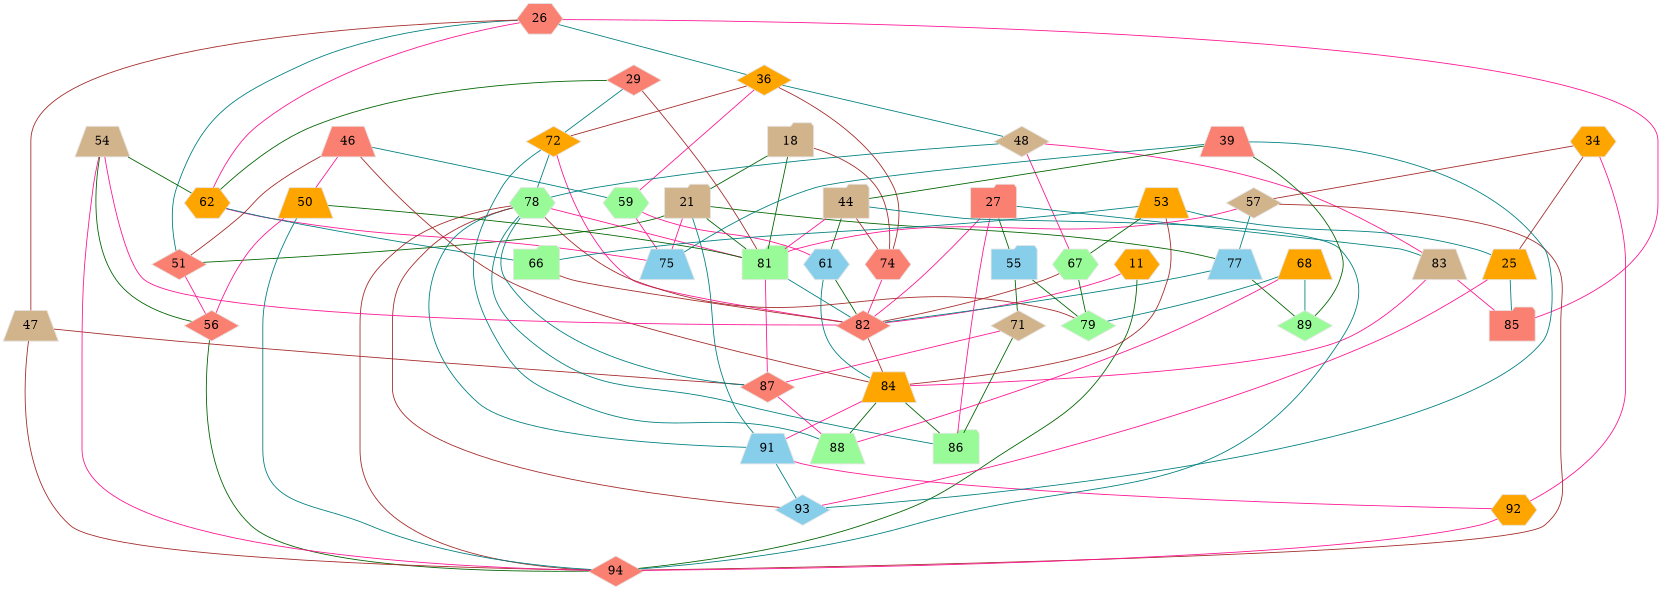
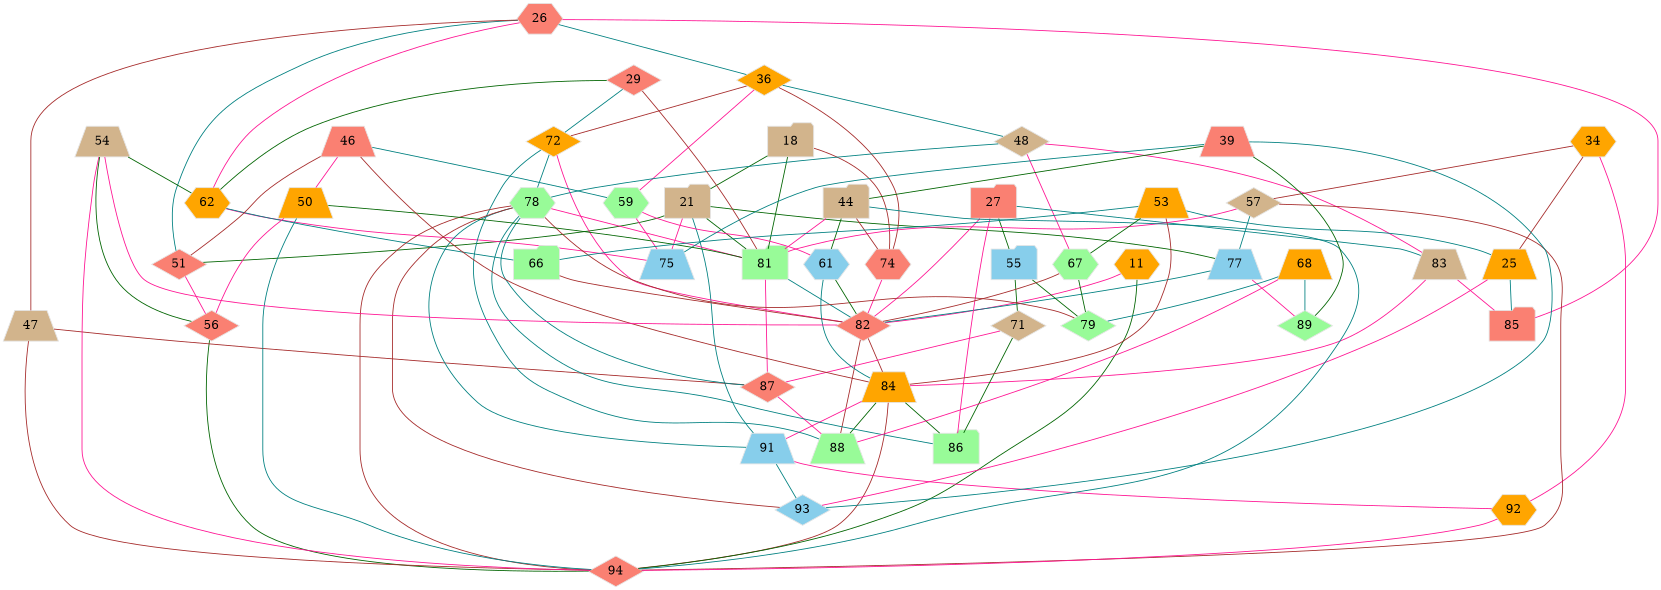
edge "77" -- "89": color darkgreen -> deeppink
edge "82" -- "88": added
edge "84" -- "94": added
